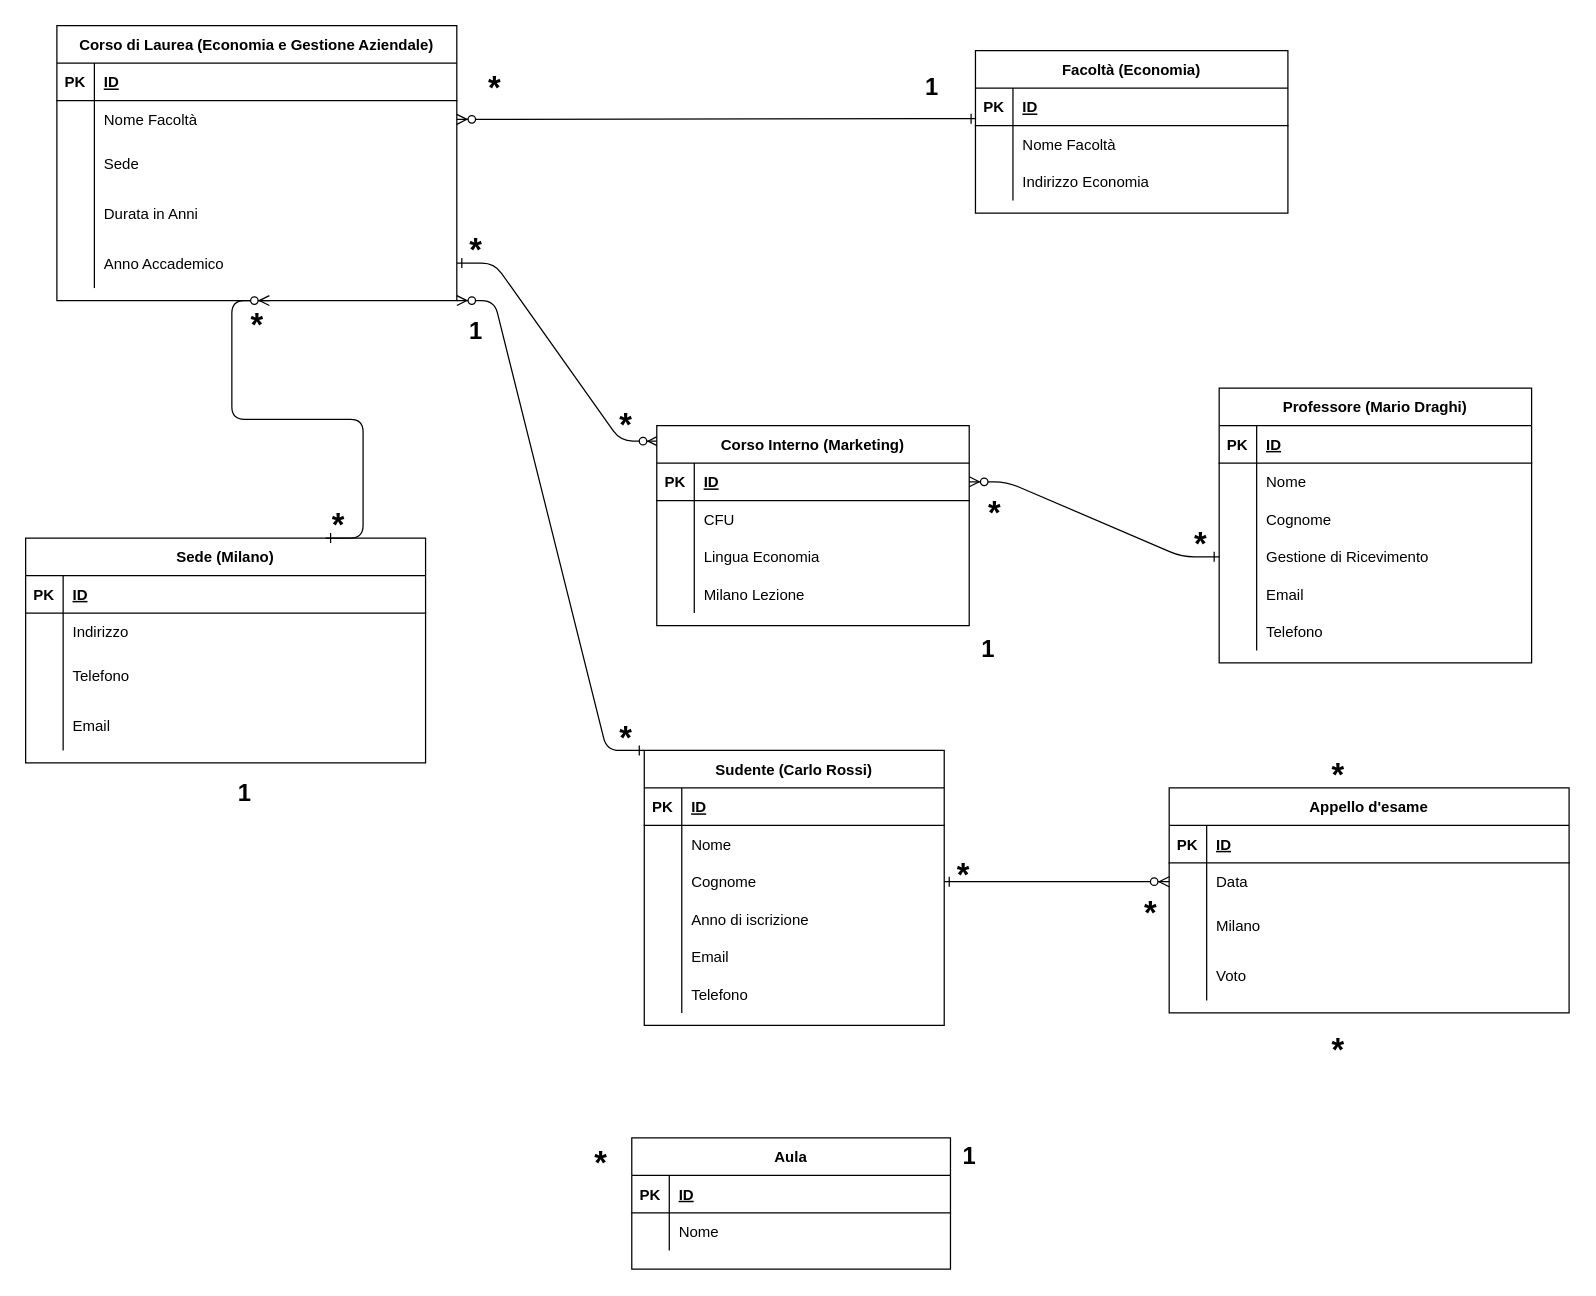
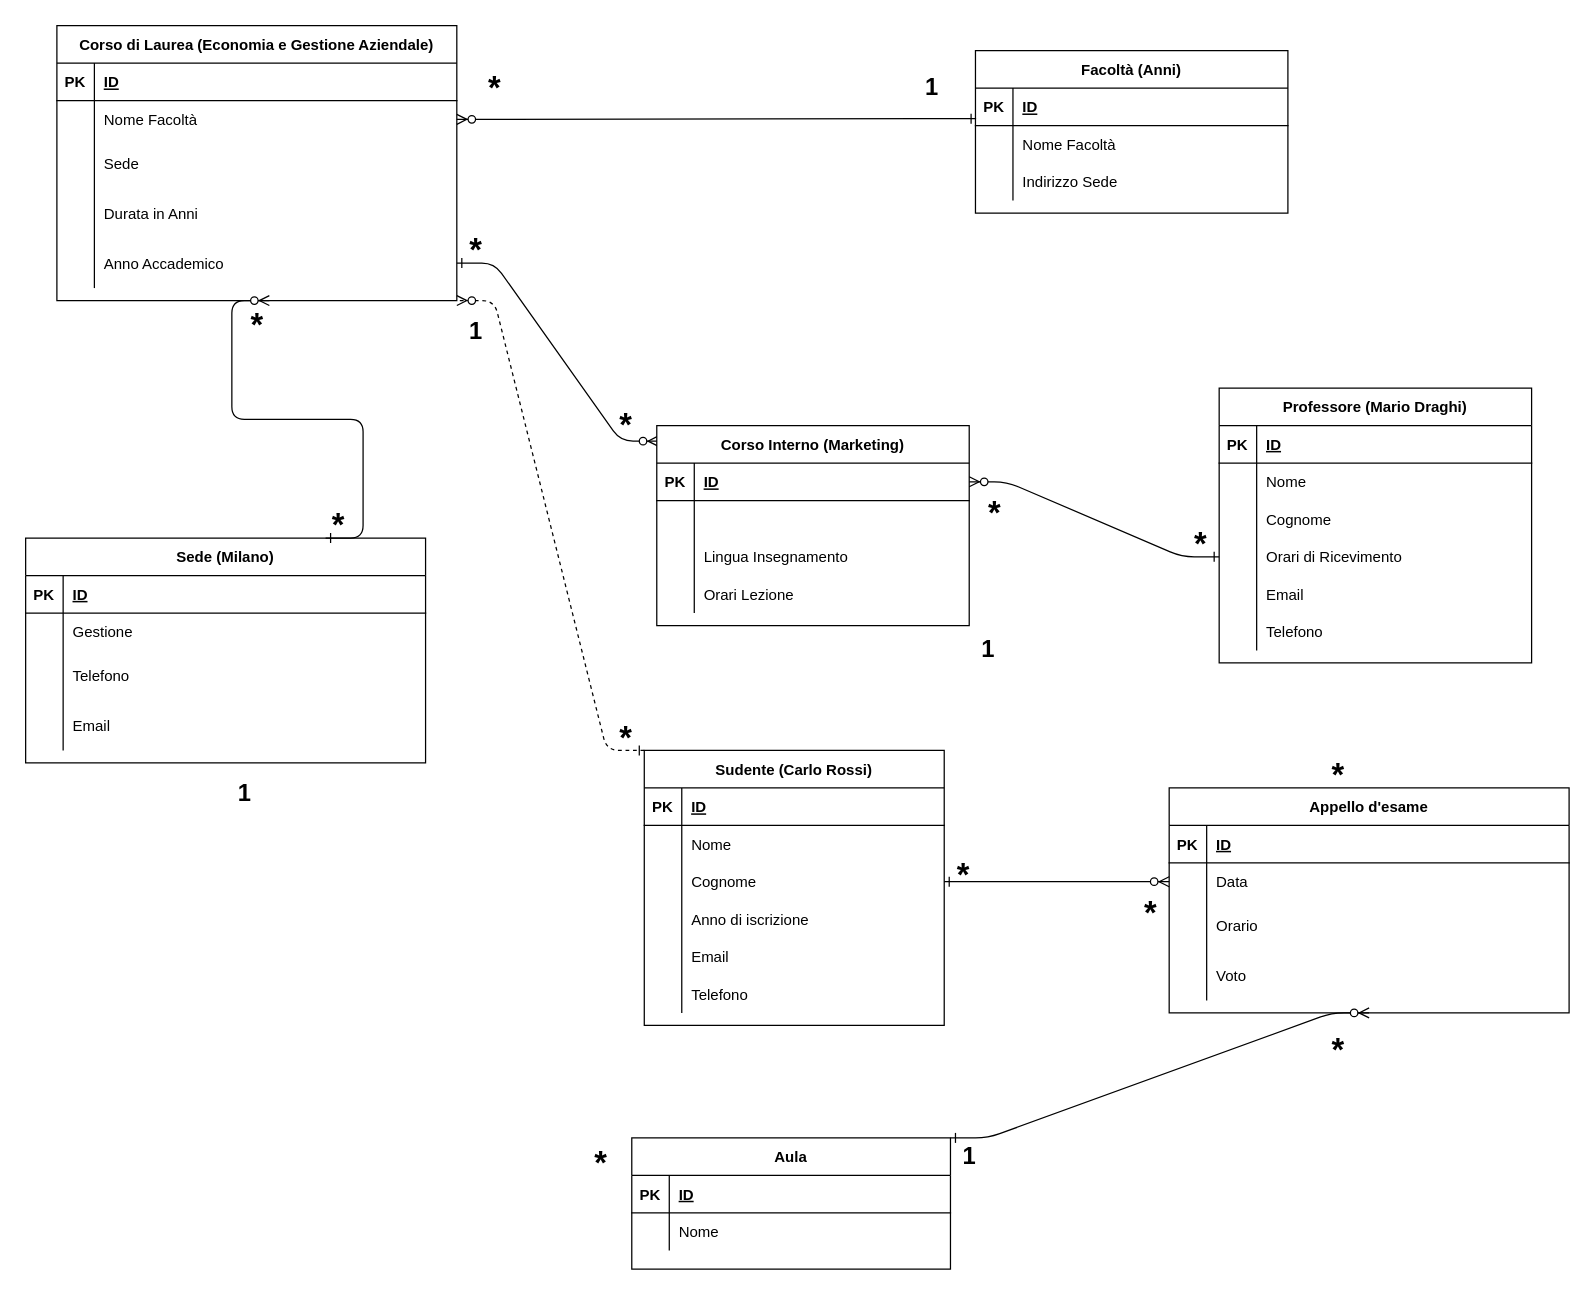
node "Facoltà (Economia)": label "Facoltà (Economia)" -> "Facoltà (Anni)"
node "Indirizzo Economia": label "Indirizzo Economia" -> "Indirizzo Sede"
node "CFU": removed
edge "Corso di Laurea (Economia e Gestione Aziendale)" -- "Sudente (Carlo Rossi)": style solid -> dashed
node "Lingua Economia": label "Lingua Economia" -> "Lingua Insegnamento"
node "Gestione di Ricevimento": label "Gestione di Ricevimento" -> "Orari di Ricevimento"
node "Milano Lezione": label "Milano Lezione" -> "Orari Lezione"
node "Indirizzo": label "Indirizzo" -> "Gestione"
node "Milano": label "Milano" -> "Orario"
edge "Appello d'esame" -- "Aula": added
